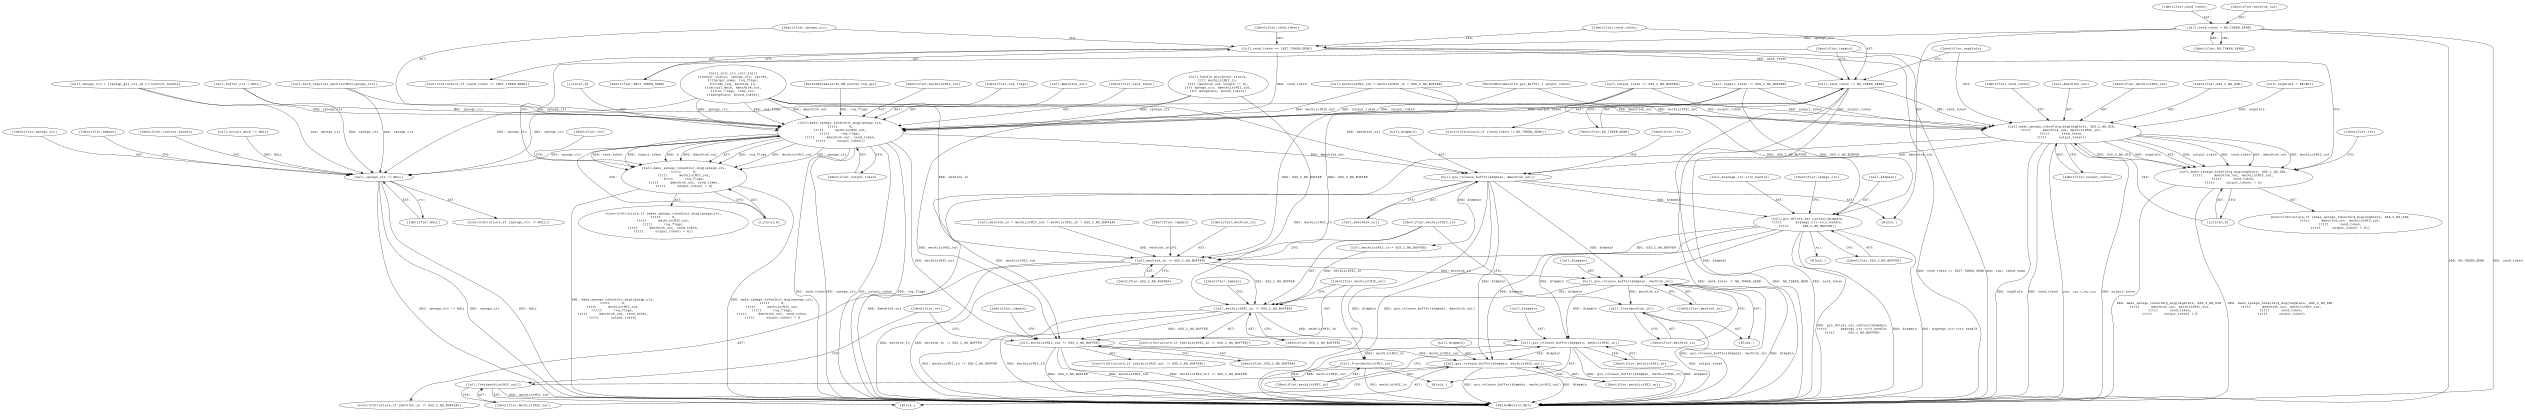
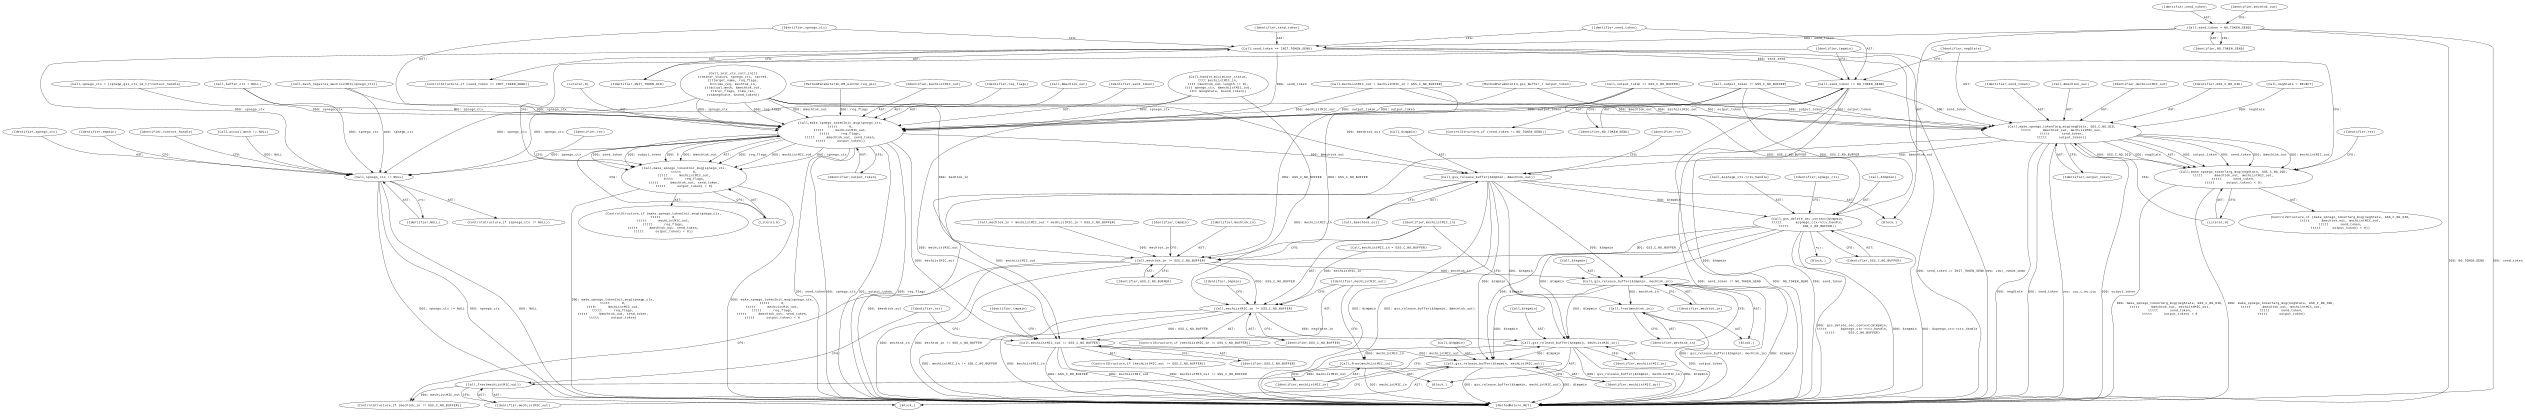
edge "(Call,send_token = NO_TOKEN_SEND)" -> "(Call,send_token == INIT_TOKEN_SEND)": label "DDG: spnego_ctx" -> "DDG: send_token"
edge "(Call,send_token == INIT_TOKEN_SEND)" -> "(Call,send_token != NO_TOKEN_SEND)": label "DDG: send_token" -> "DDG: send_send"
node "(Identifier,INIT_TOKEN_SEND)": label "(Identifier,INIT_TOKEN_SEND)" -> "(Identifier,INIT_TOKEN_OID)"
edge "(Call,spnego_ctx = (spnego_gss_ctx_id_t)*context_handle)" -> "(Call,spnego_ctx != NULL)": now "(Call,send_token == INIT_TOKEN_SEND)" -> "(Call,spnego_ctx != NULL)"
edge "(Call,gss_release_buffer(&tmpmin, &mechtok_out))" -> "(Call,mechListMIC_in = GSS_C_NO_BUFFER)": now "(Call,gss_release_buffer(&tmpmin, &mechtok_out))" -> "(Call,gss_release_buffer(&tmpmin, mechListMIC_in))"
edge "(Call,gss_release_buffer(&tmpmin, mechtok_in))" -> "(Call,mechListMIC_in != GSS_C_NO_BUFFER)": now "(Call,gss_release_buffer(&tmpmin, mechtok_in))" -> "(Call,gss_release_buffer(&tmpmin, mechListMIC_out))"
edge "(Call,mechListMIC_in != GSS_C_NO_BUFFER)" -> "(Call,gss_release_buffer(&tmpmin, mechListMIC_in))": label "DDG: mechListMIC_in" -> "DDG: negState_in"
edge "(Call,mechtok_in != GSS_C_NO_BUFFER)" -> "(ControlStructure,if (mechtok_in != GSS_C_NO_BUFFER))": label "AST: " -> "CFG: "
edge "(Call,free(mechListMIC_out))" -> "(MethodReturn,RET)": now "(Call,free(mechListMIC_out))" -> "(ControlStructure,if (mechtok_in != GSS_C_NO_BUFFER))"
